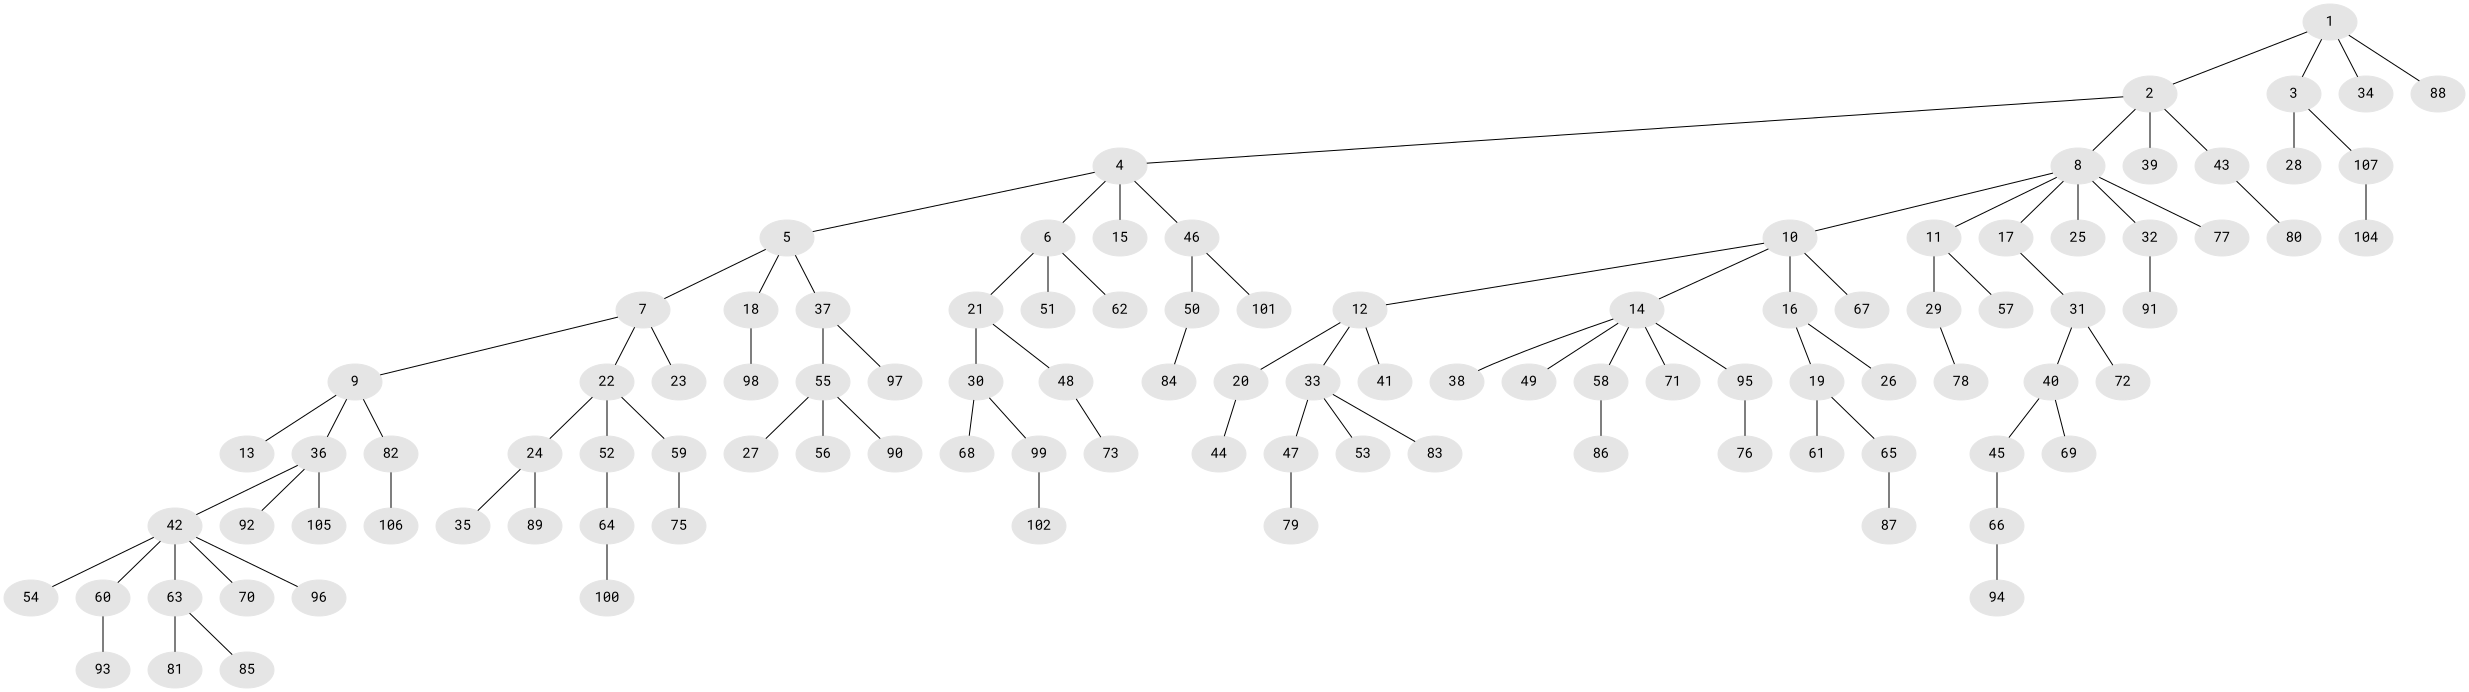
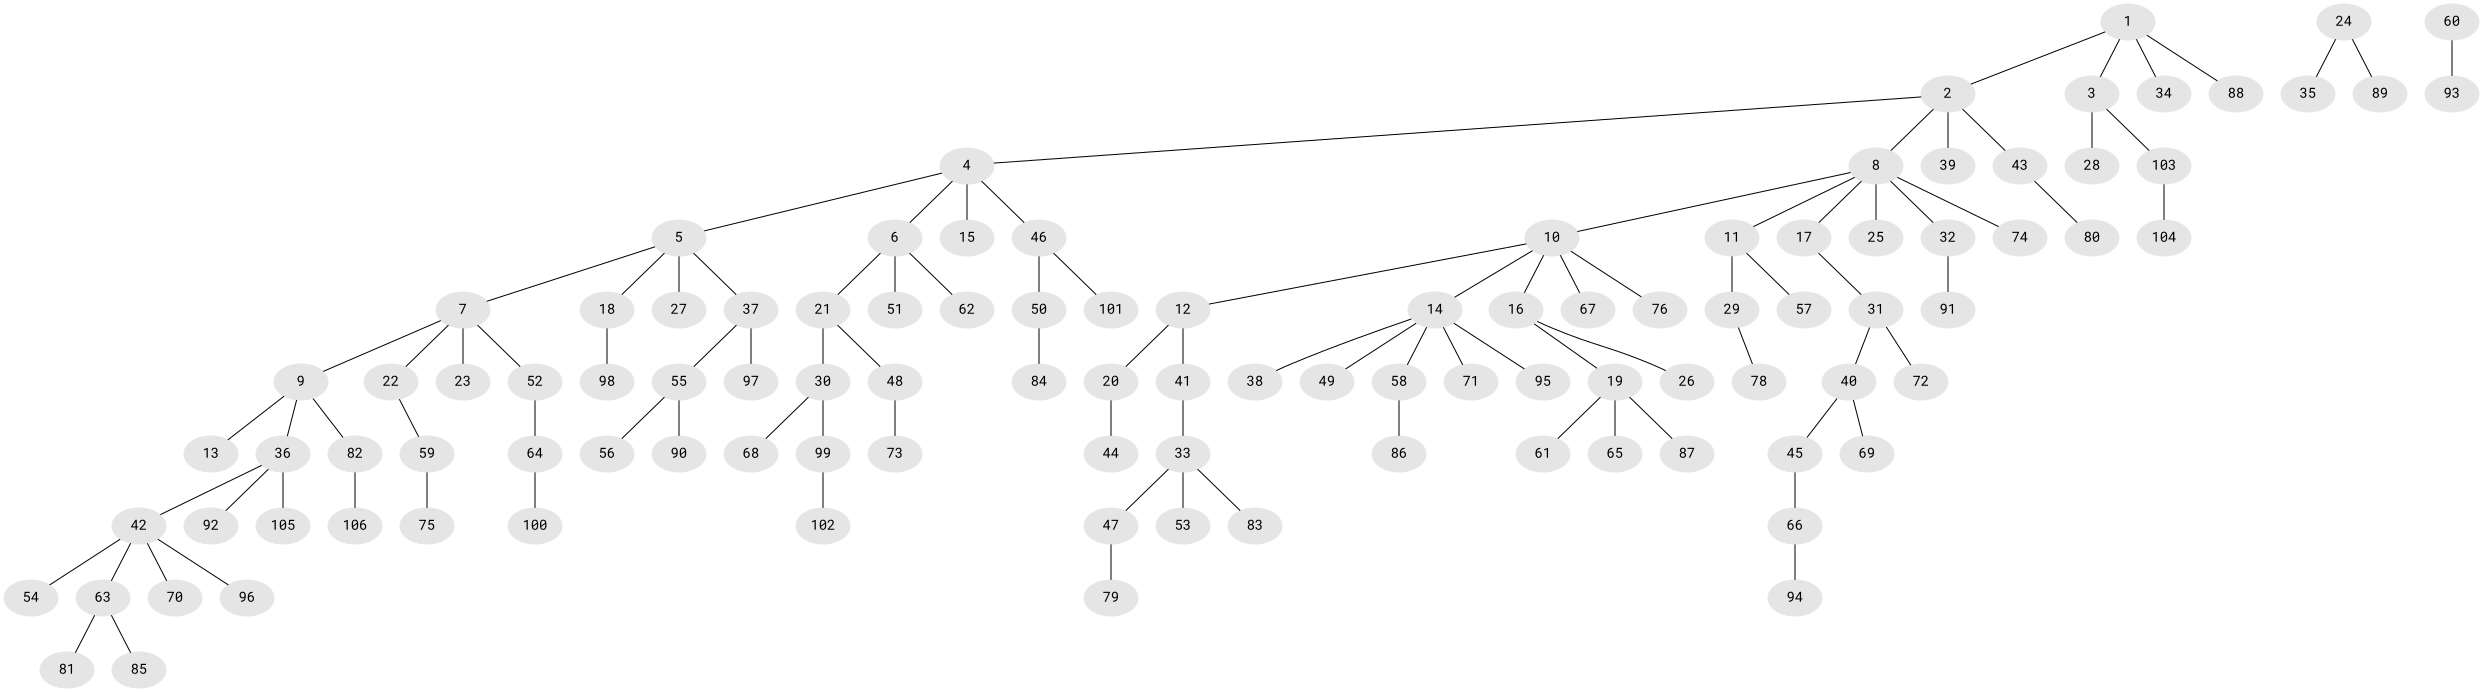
node "107": label "107" -> "103"
node "77": label "77" -> "74"
edge "12" -- "33": now "41" -- "33"
edge "22" -- "24": removed
edge "22" -- "52": now "7" -- "52"
edge "55" -- "27": now "5" -- "27"
edge "95" -- "76": now "10" -- "76"
edge "65" -- "87": now "19" -- "87"
edge "42" -- "60": removed
